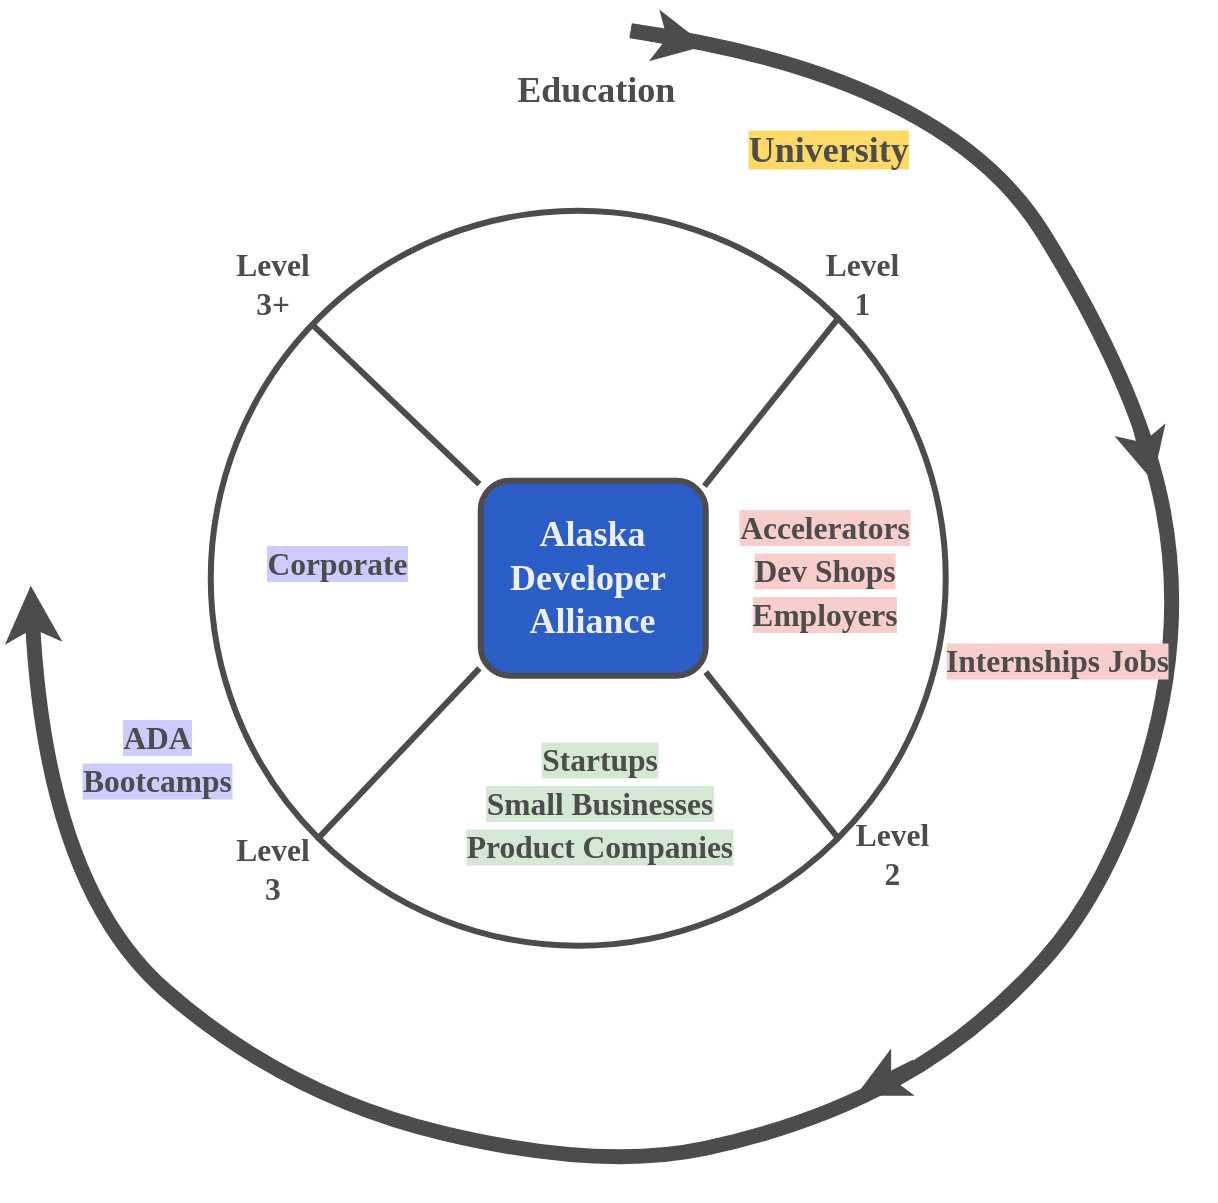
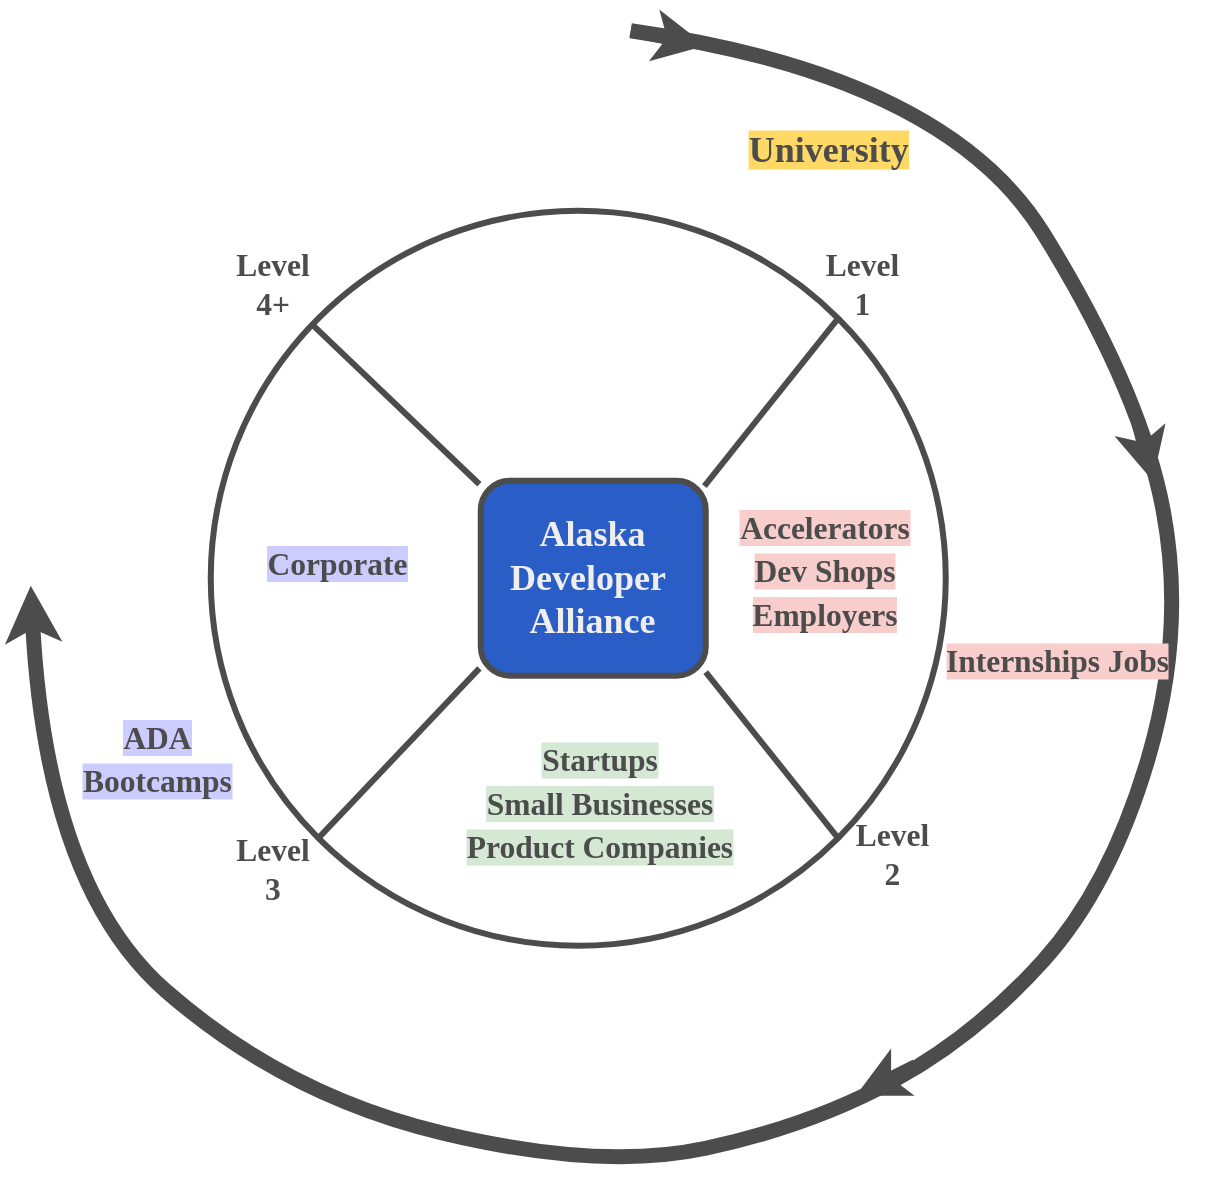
node "Education": removed
node "Level 3+": label "Level 3+" -> "Level 4+"
